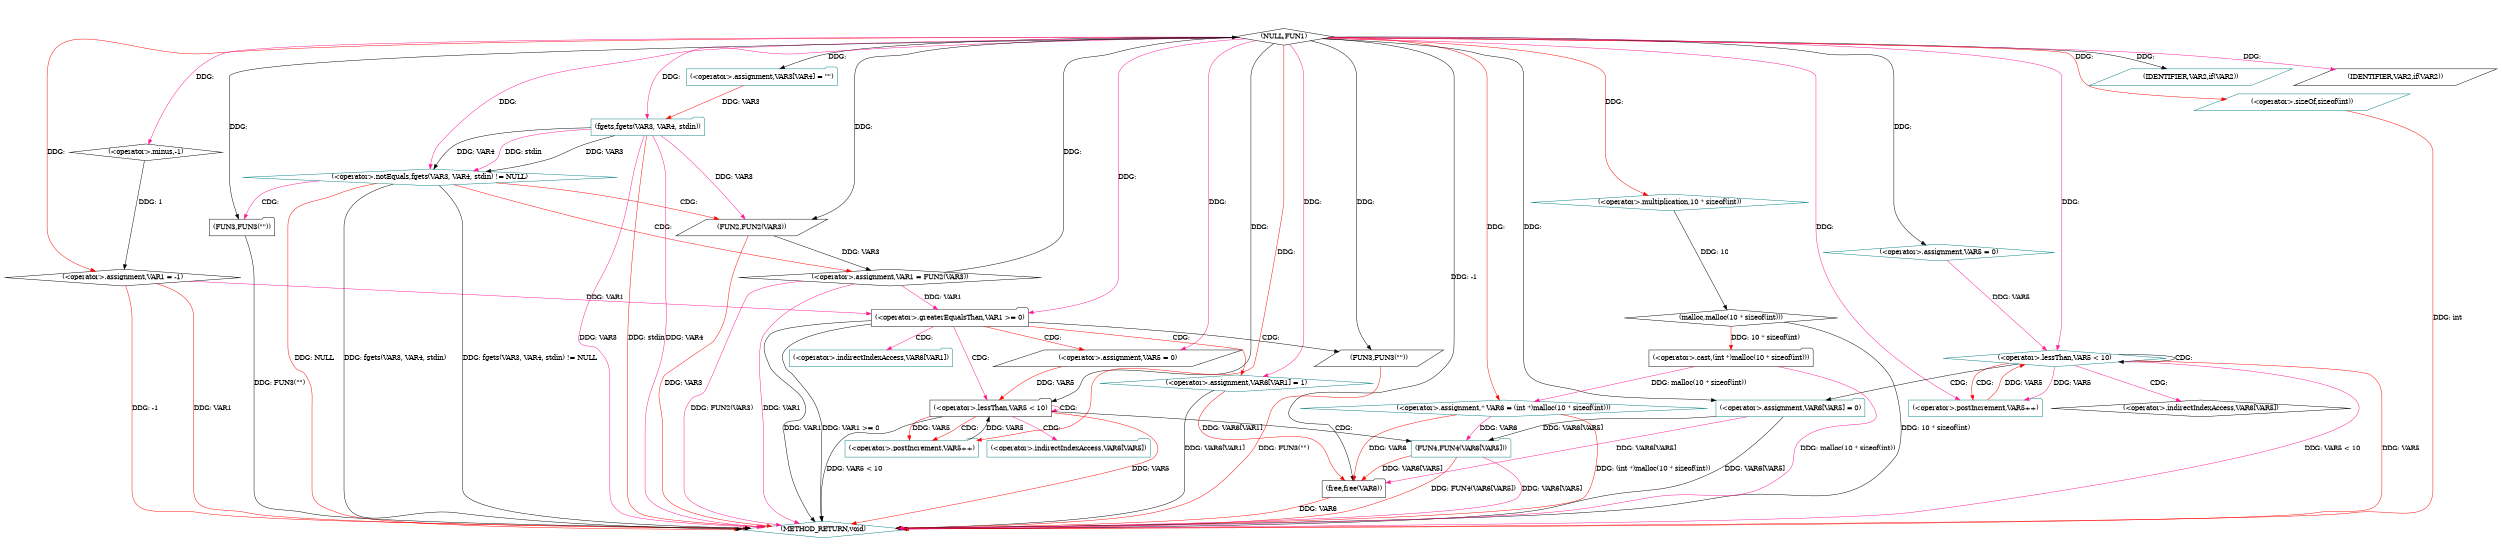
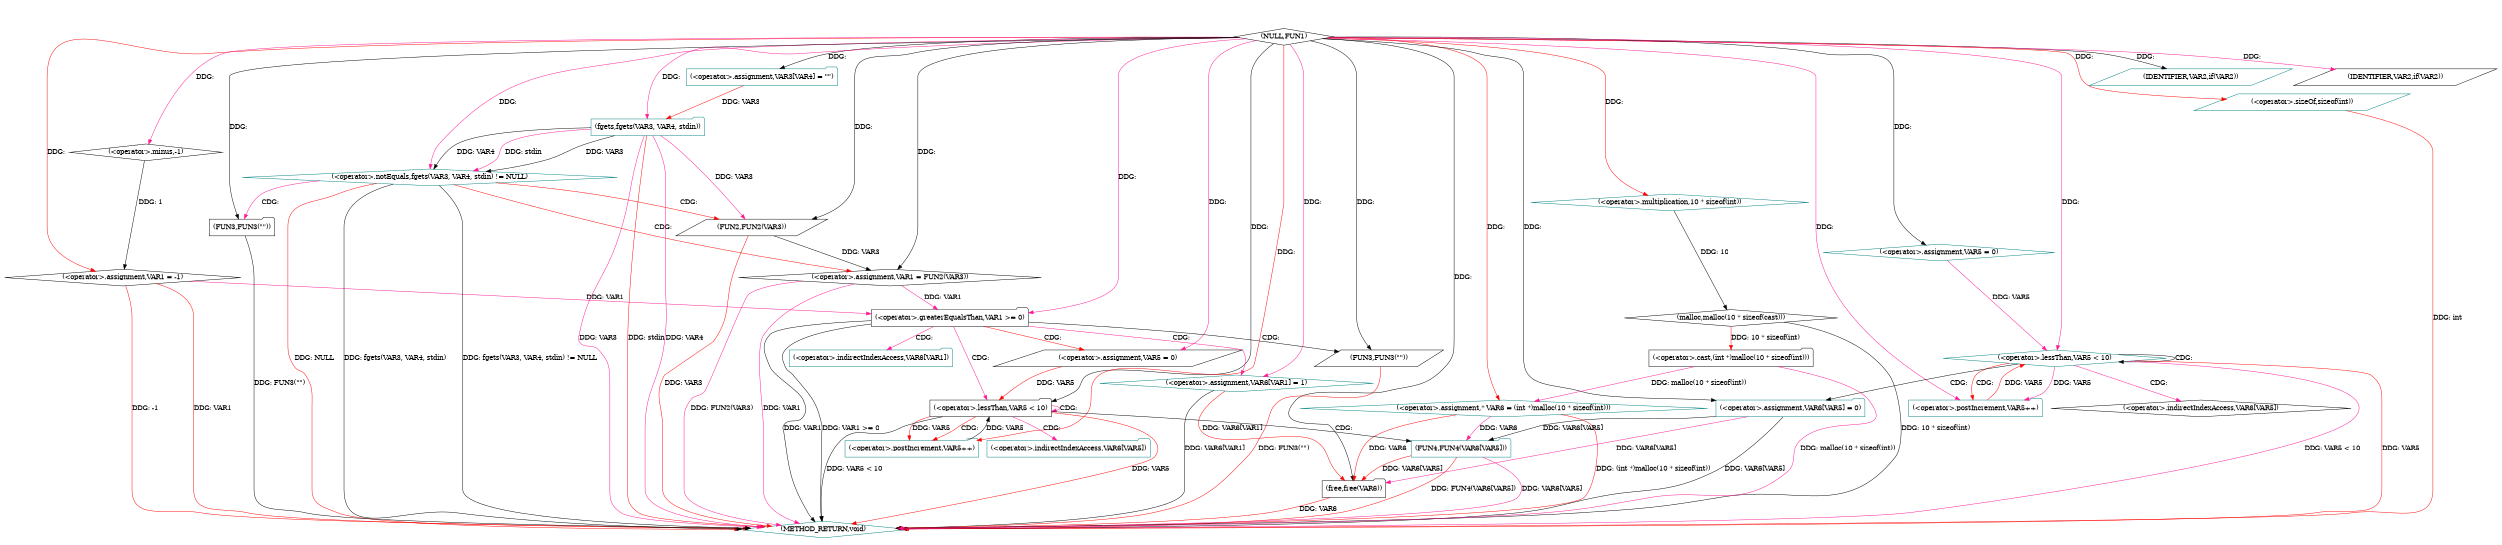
edge "(<operator>.assignment,VAR1 = FUN2(VAR3))" -> "(NULL,FUN1)": reversed
edge "(NULL,FUN1)" -> "(free,free(VAR6))": label "DDG: -1" -> "DDG: "
node "(malloc,malloc(10 * sizeof(int)))": label "(malloc,malloc(10 * sizeof(int)))" -> "(malloc,malloc(10 * sizeof(cast)))"
edge "(<operator>.greaterEqualsThan,VAR1 >= 0)" -> "(<operator>.assignment,VAR6[VAR1] = 1)": color red -> deeppink
